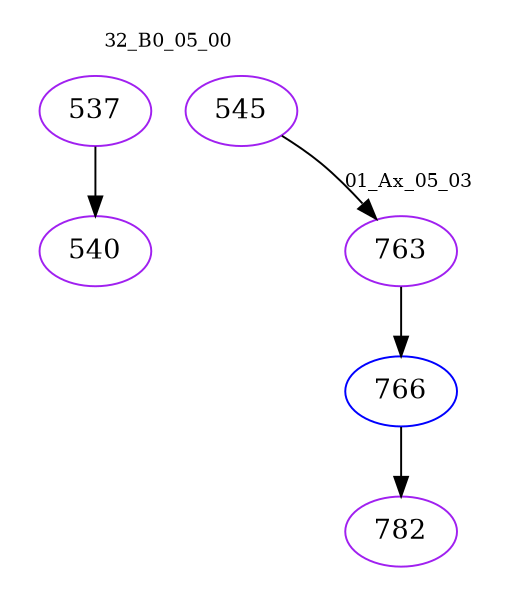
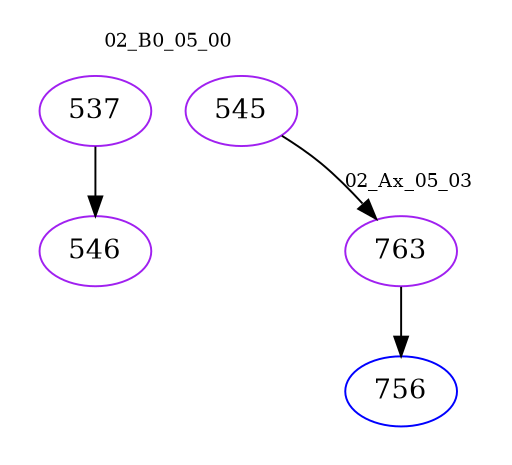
cluster "32_B0_05_00": label "32_B0_05_00" -> "02_B0_05_00"
cluster "01_Ax_05_03": label "01_Ax_05_03" -> "02_Ax_05_03"
node "540": label "540" -> "546"
node "766": label "766" -> "756"
node "782": removed
